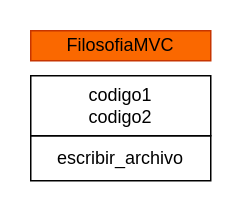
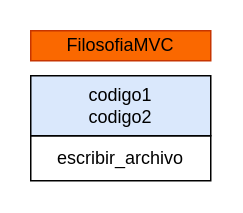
node "codigo1 codigo2": fillcolor #ffffff -> #dae8fc
